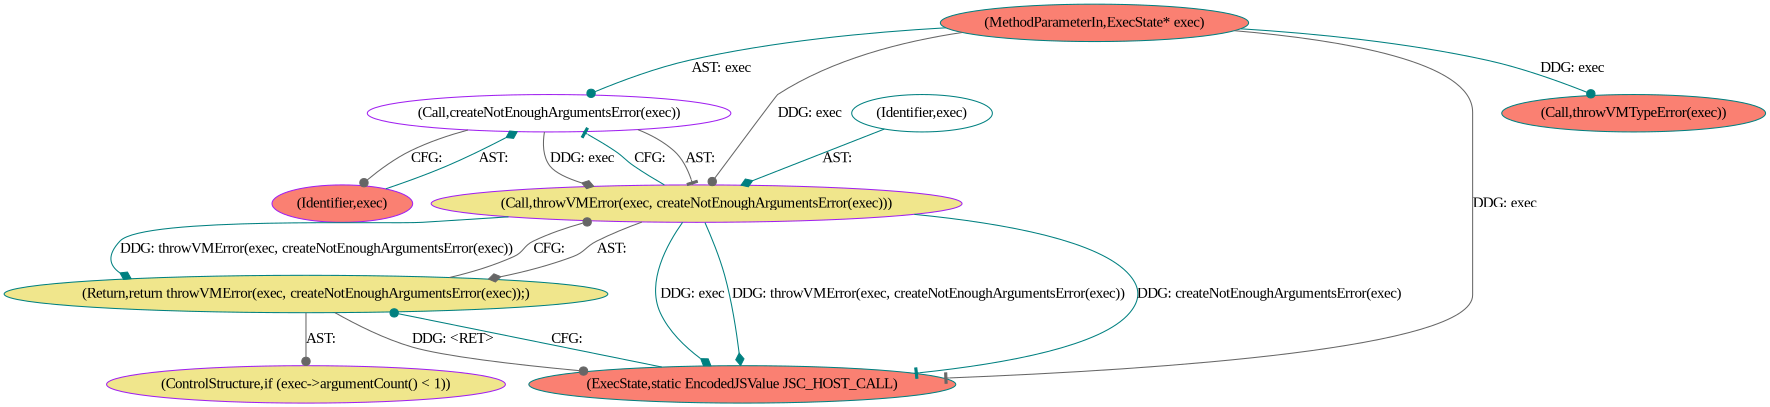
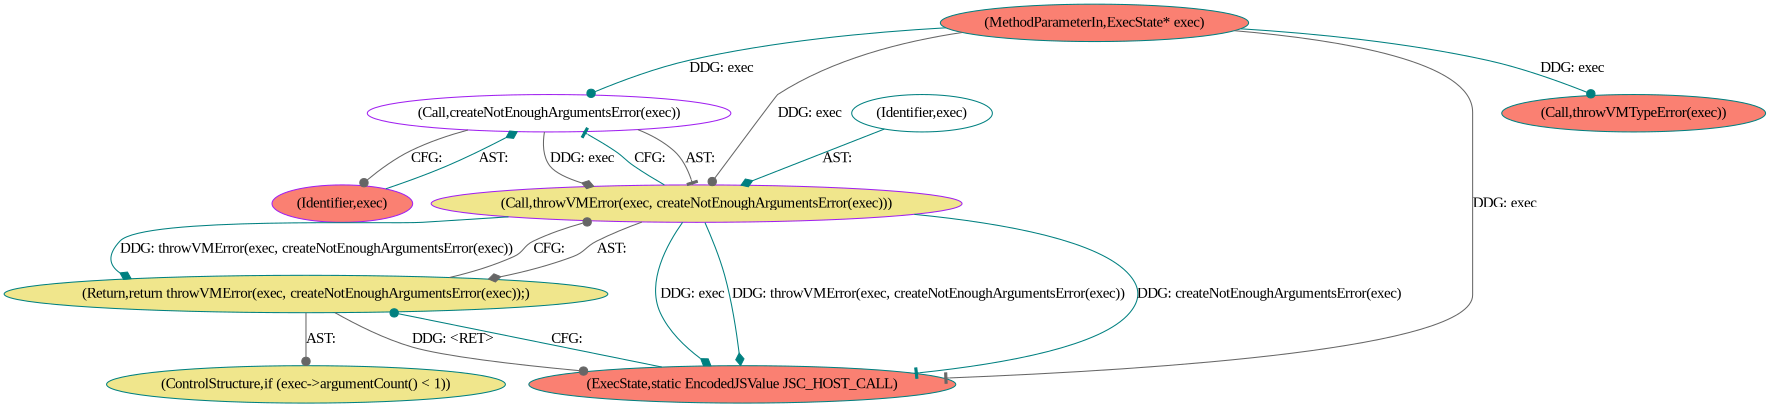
edge "(MethodParameterIn,ExecState* exec)" -> "(Call,createNotEnoughArgumentsError(exec))": label "AST: exec" -> "DDG: exec"
node "(ControlStructure,if (exec->argumentCount() < 1))": color purple -> teal
